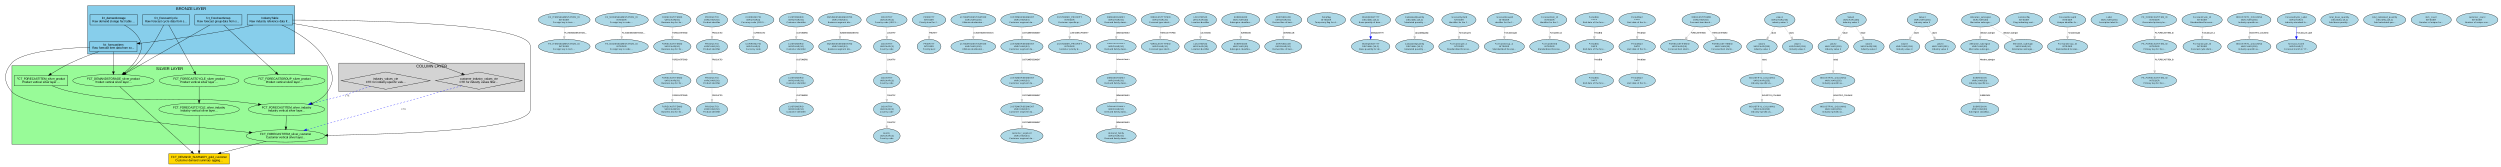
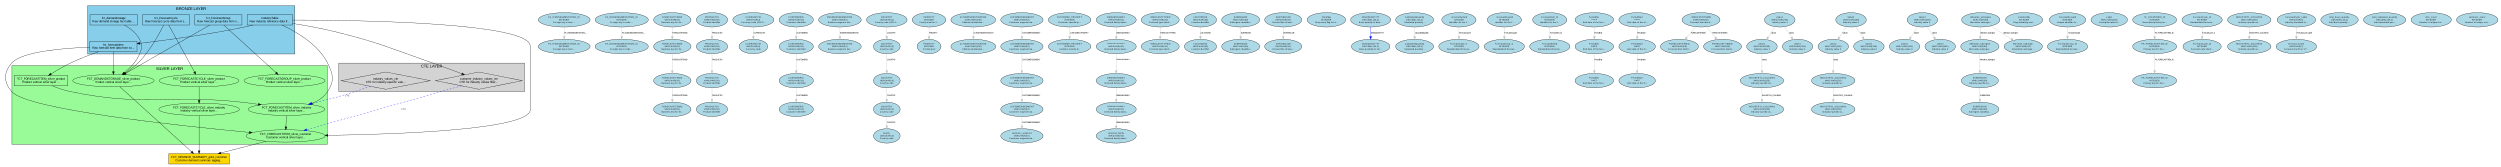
node "PK_FORECASTITEM_ID INTEGER Generated primary ke...": label "PK_FORECASTITEM_ID INTEGER Generated primary ke..." -> "PK_LOCATIONID_ID INTEGER Generated primary ke..."
edge "ForecastCycle_Label VARCHAR(7) Industry-standard fo..." -> "forecast_month VARCHAR(7) Forecast month in YY...": color blue -> gray
cluster "COLUMN LAYER": label "COLUMN LAYER" -> "CTE LAYER"
